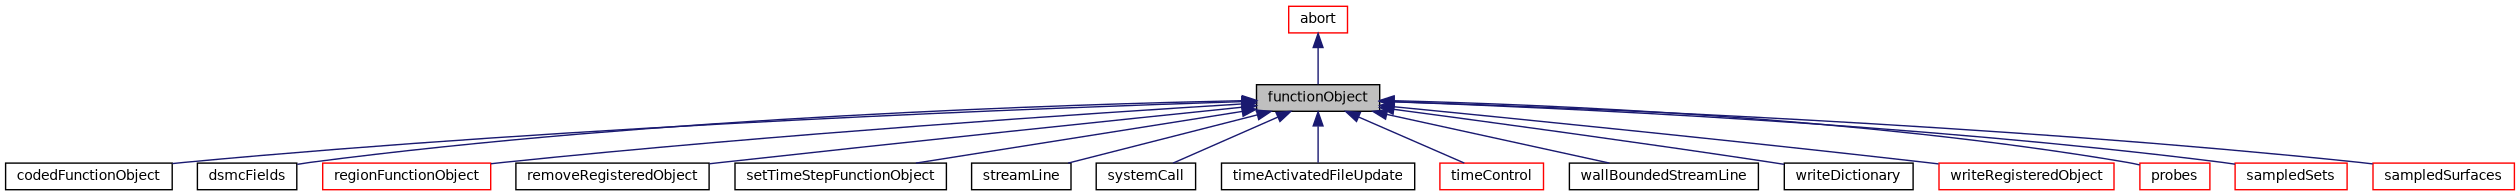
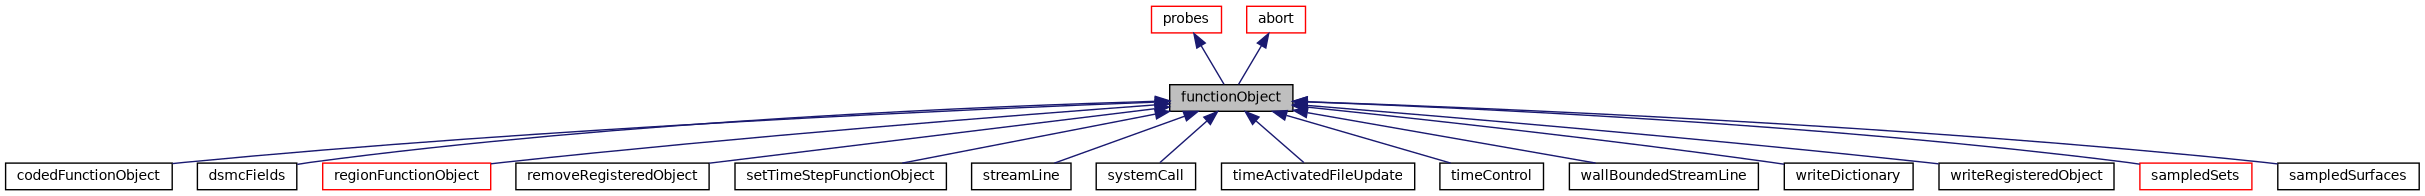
edge "probes" -> "functionObject": reversed
node "timeControl": color red -> black
node "writeRegisteredObject": color red -> black
node "sampledSurfaces": color red -> black
